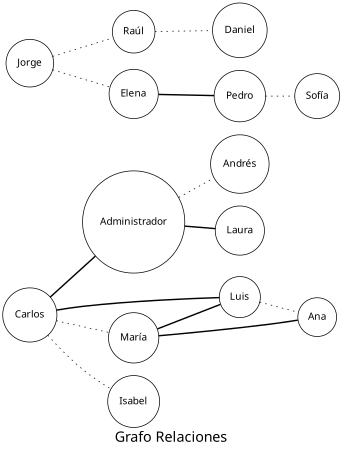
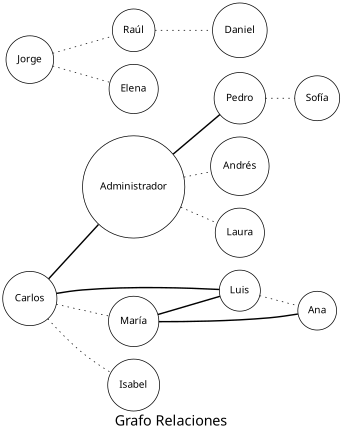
edge "Elena" -- "Pedro": now "Administrador" -- "Pedro"
edge "Administrador" -- "Laura": style bold -> dotted
